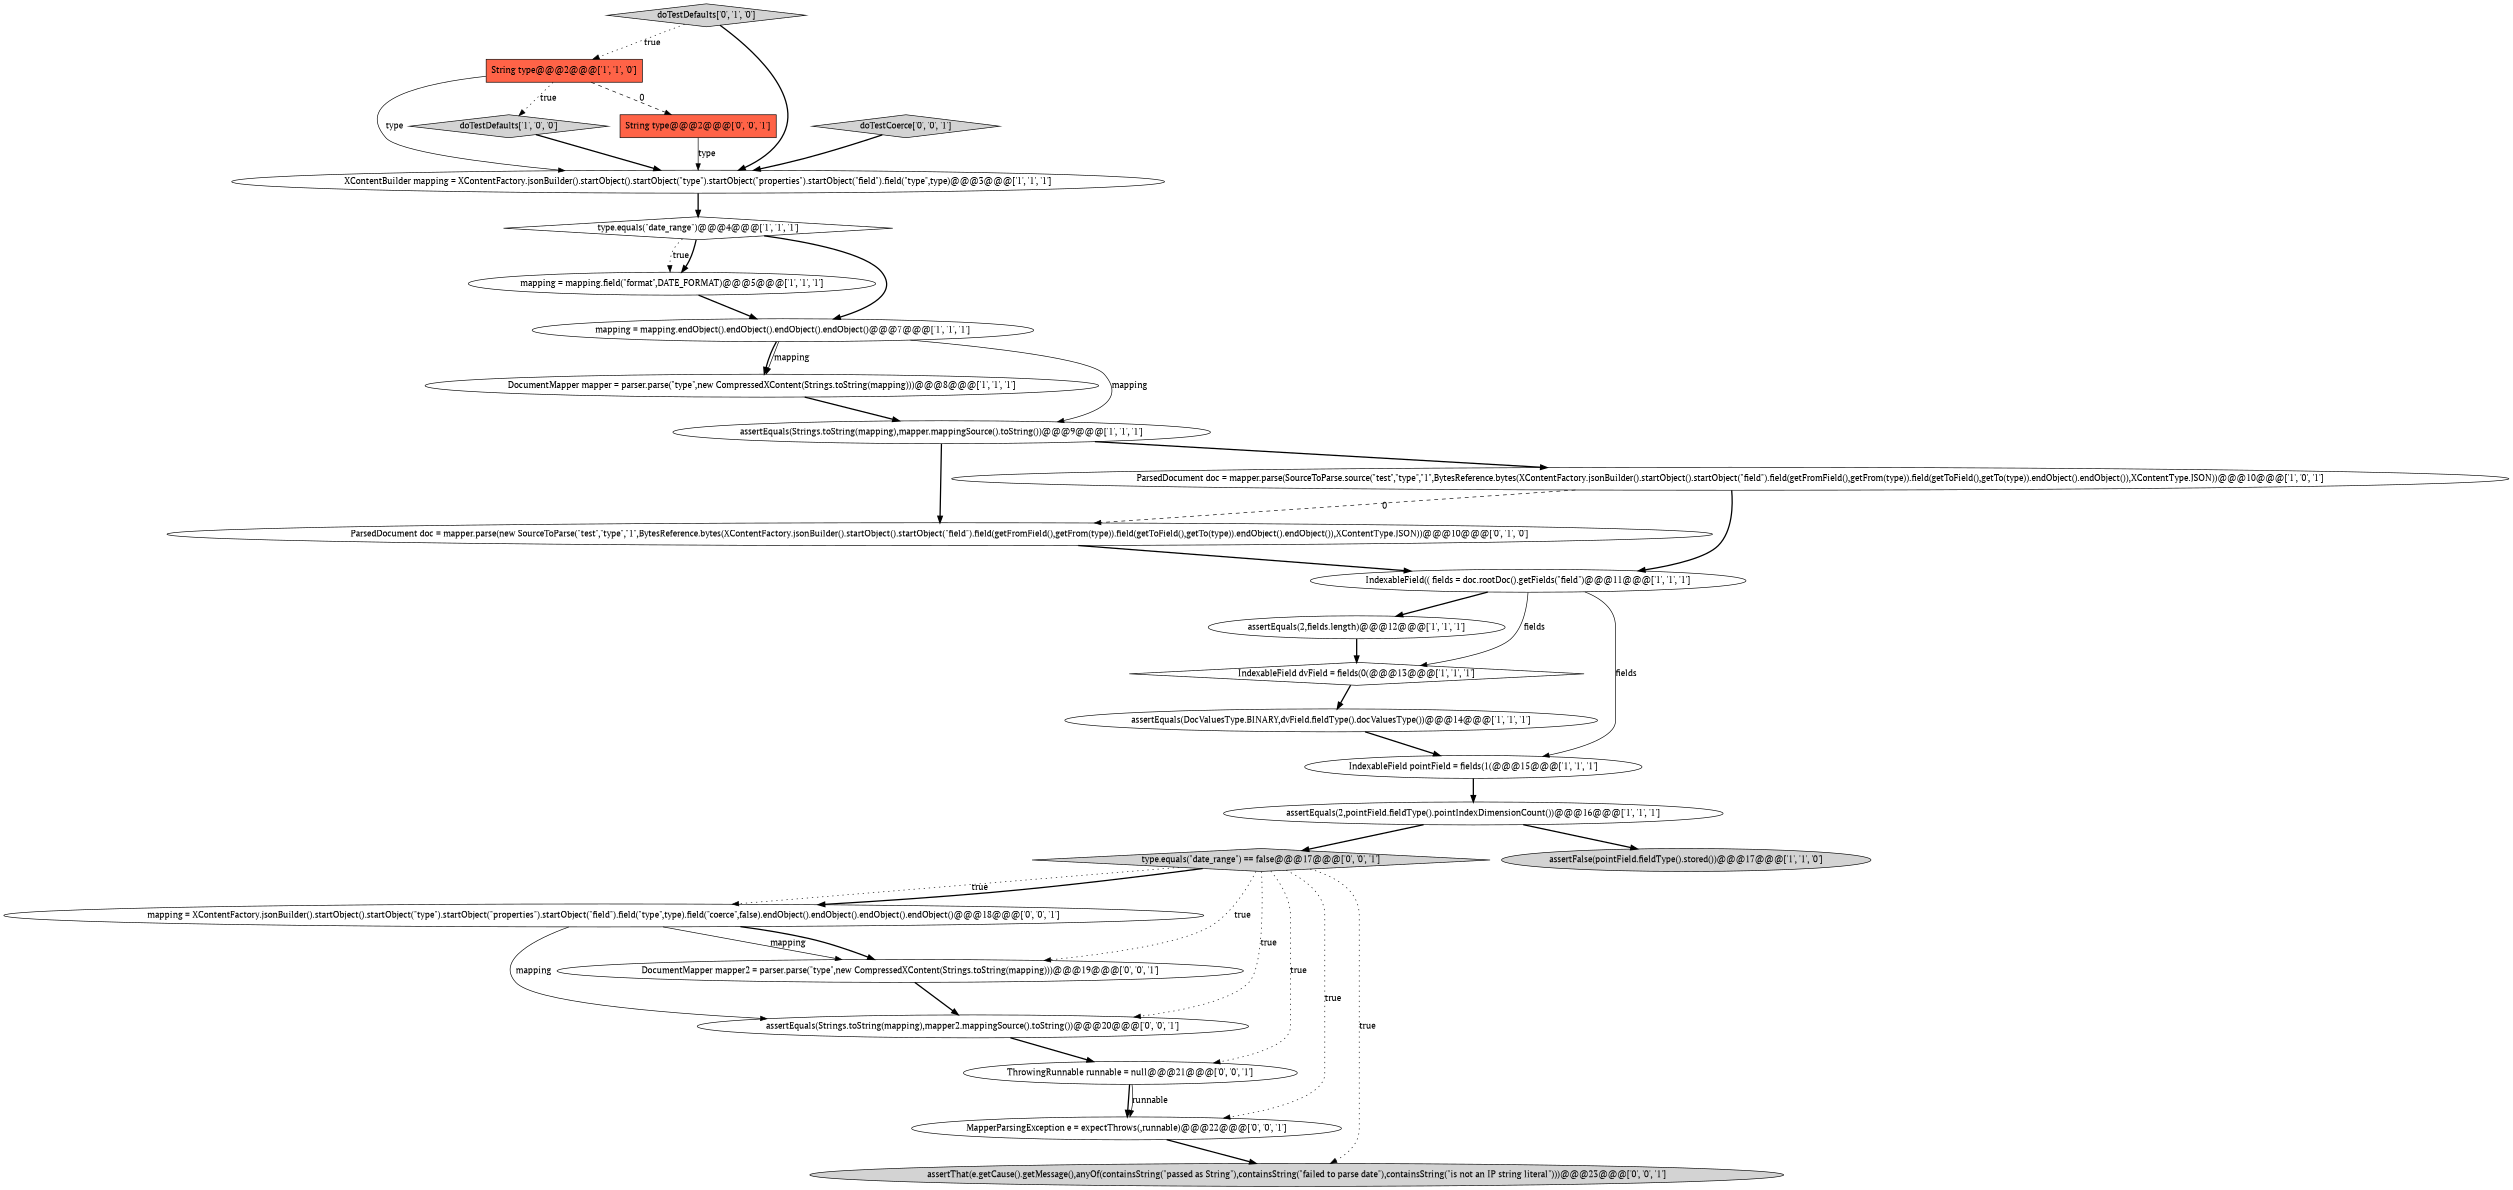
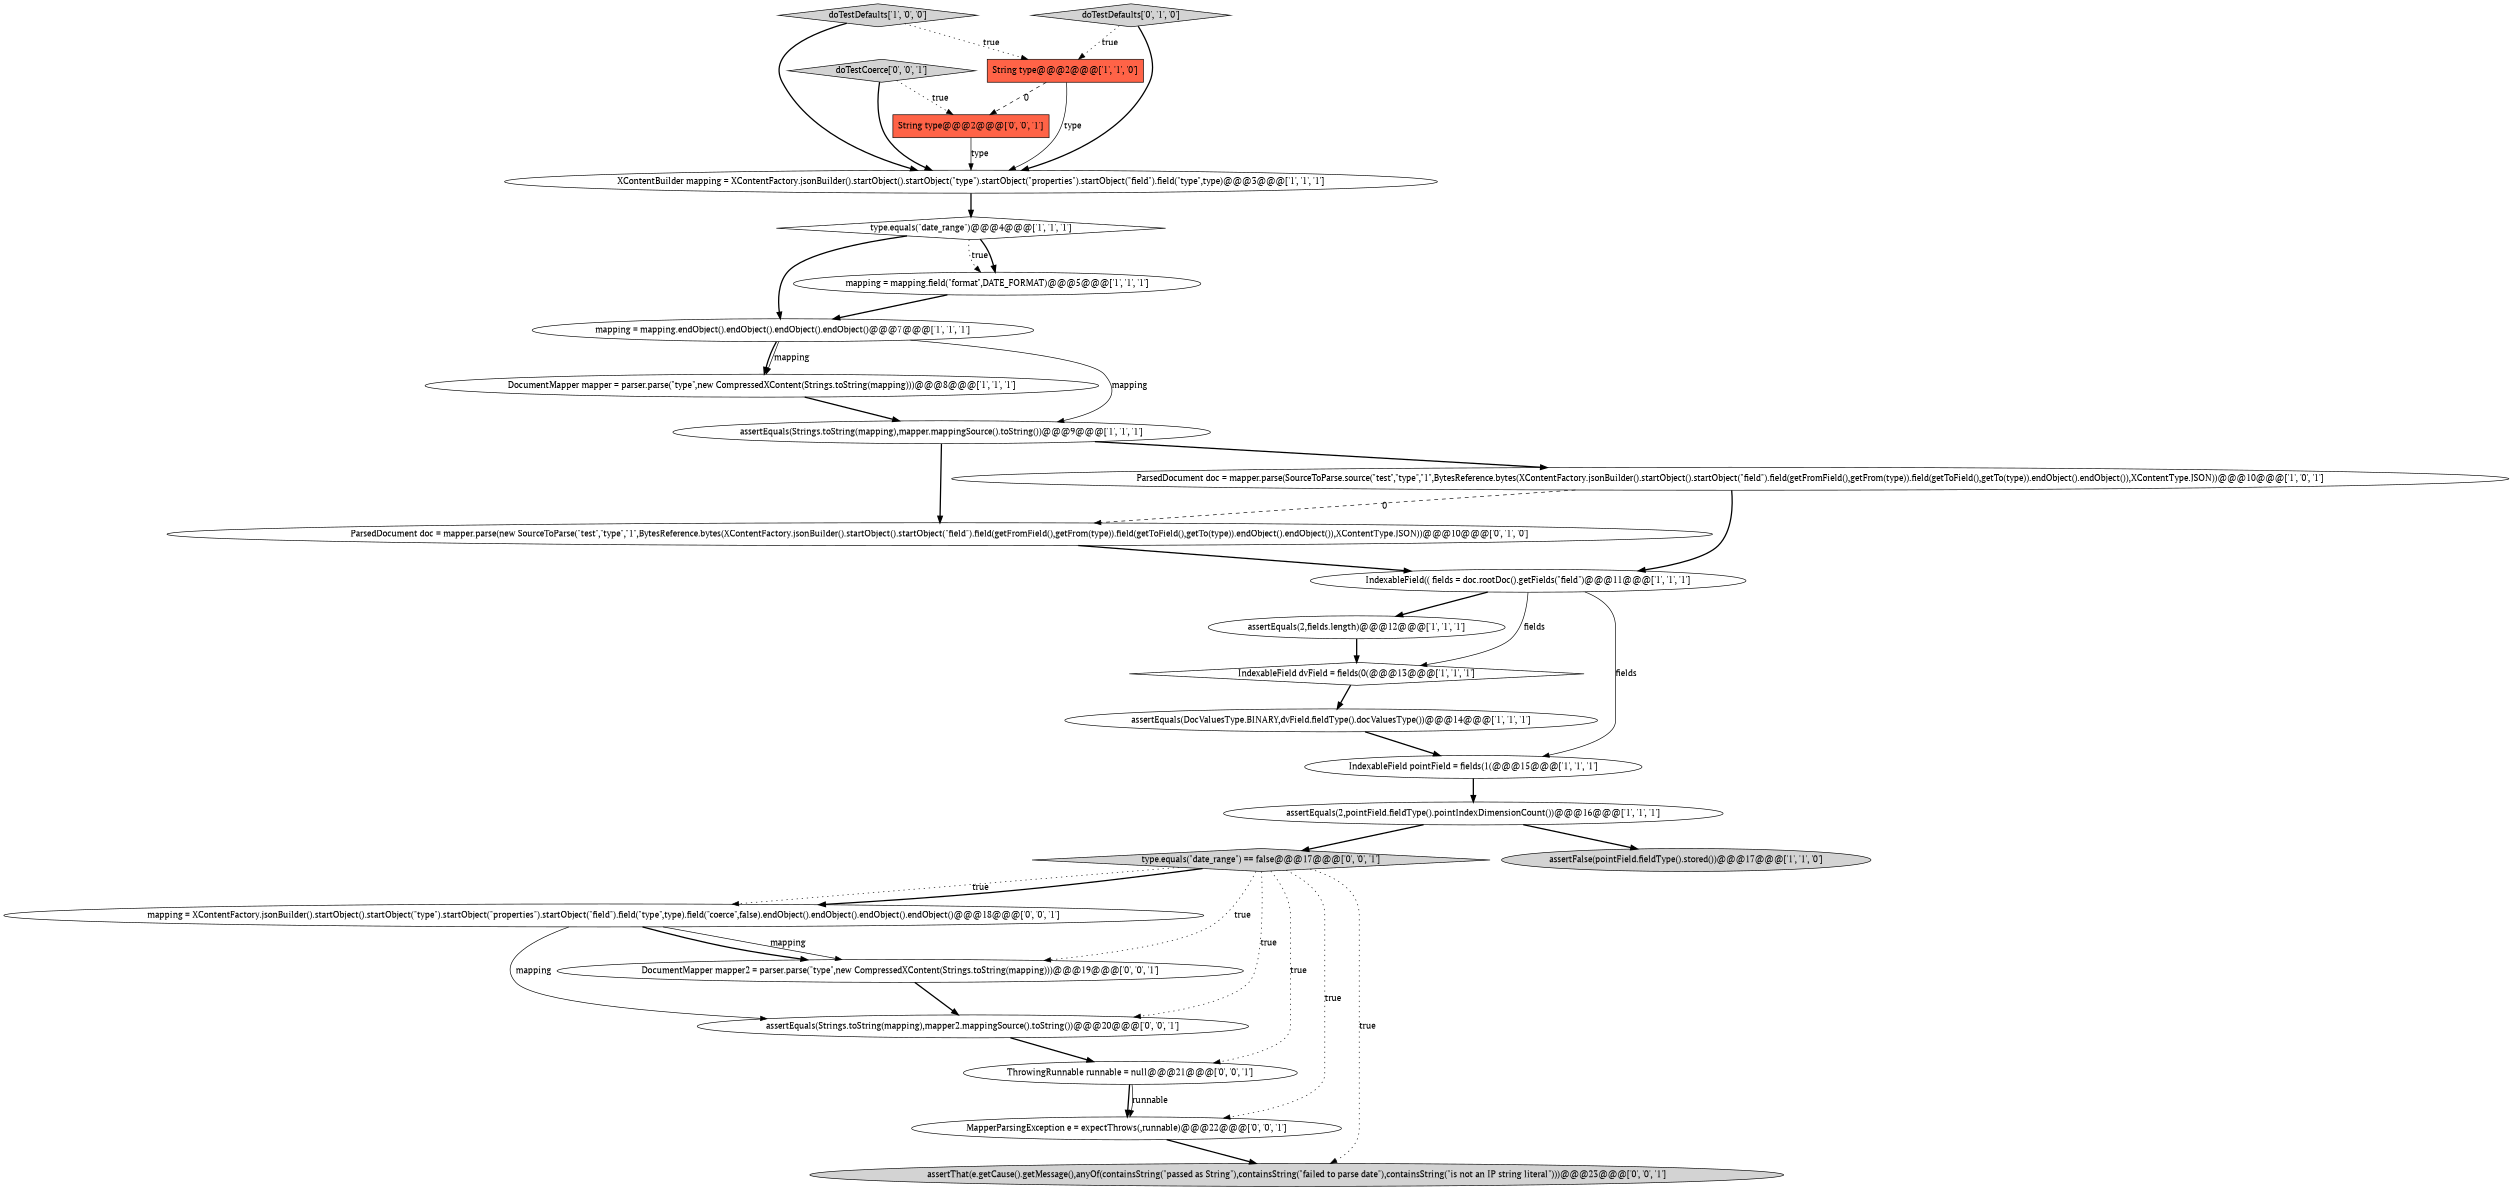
edge "doTestCoerce['0', '0', '1']" -> "String type@@@2@@@['0', '0', '1']": added, label "true"
edge "String type@@@2@@@['1', '1', '0']" -> "doTestDefaults['1', '0', '0']": reversed
